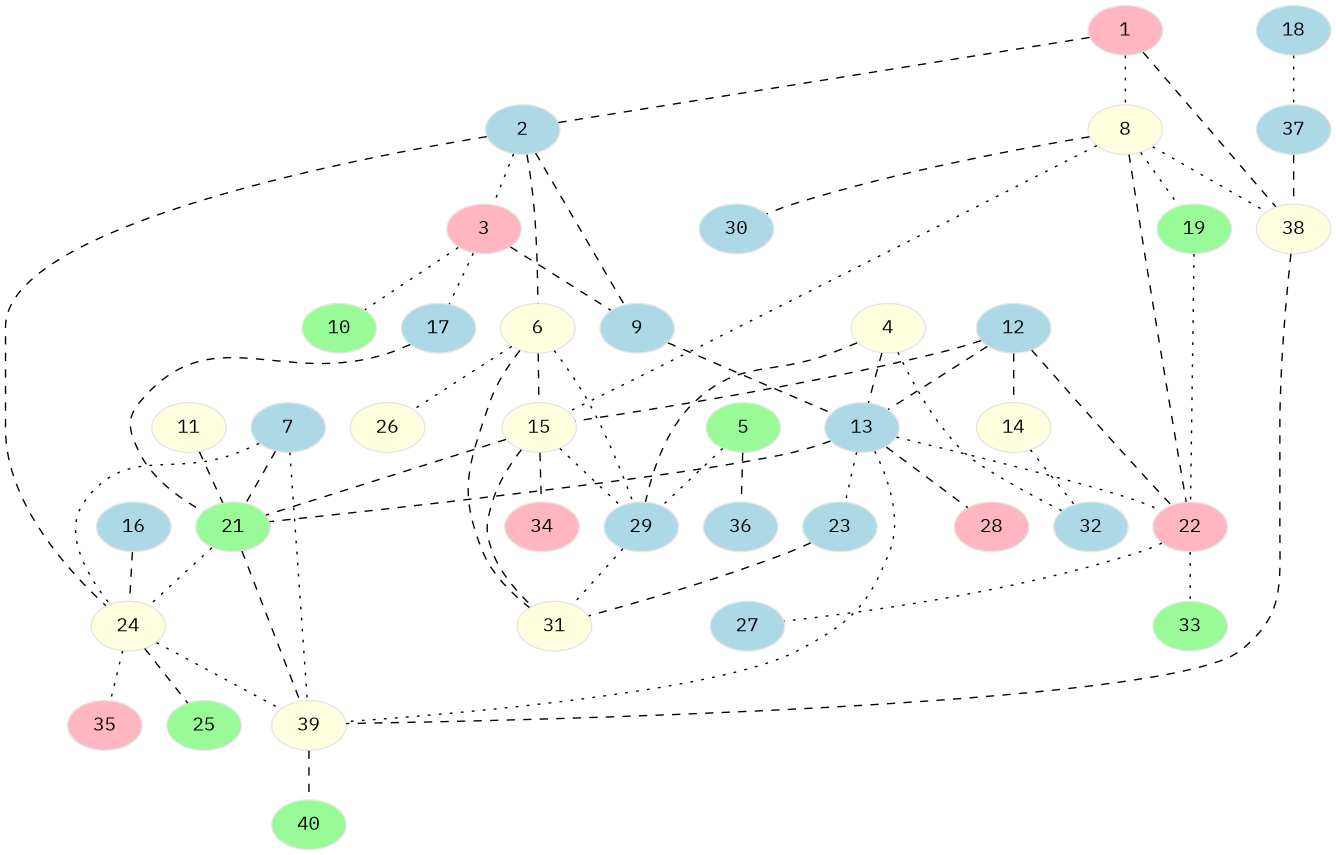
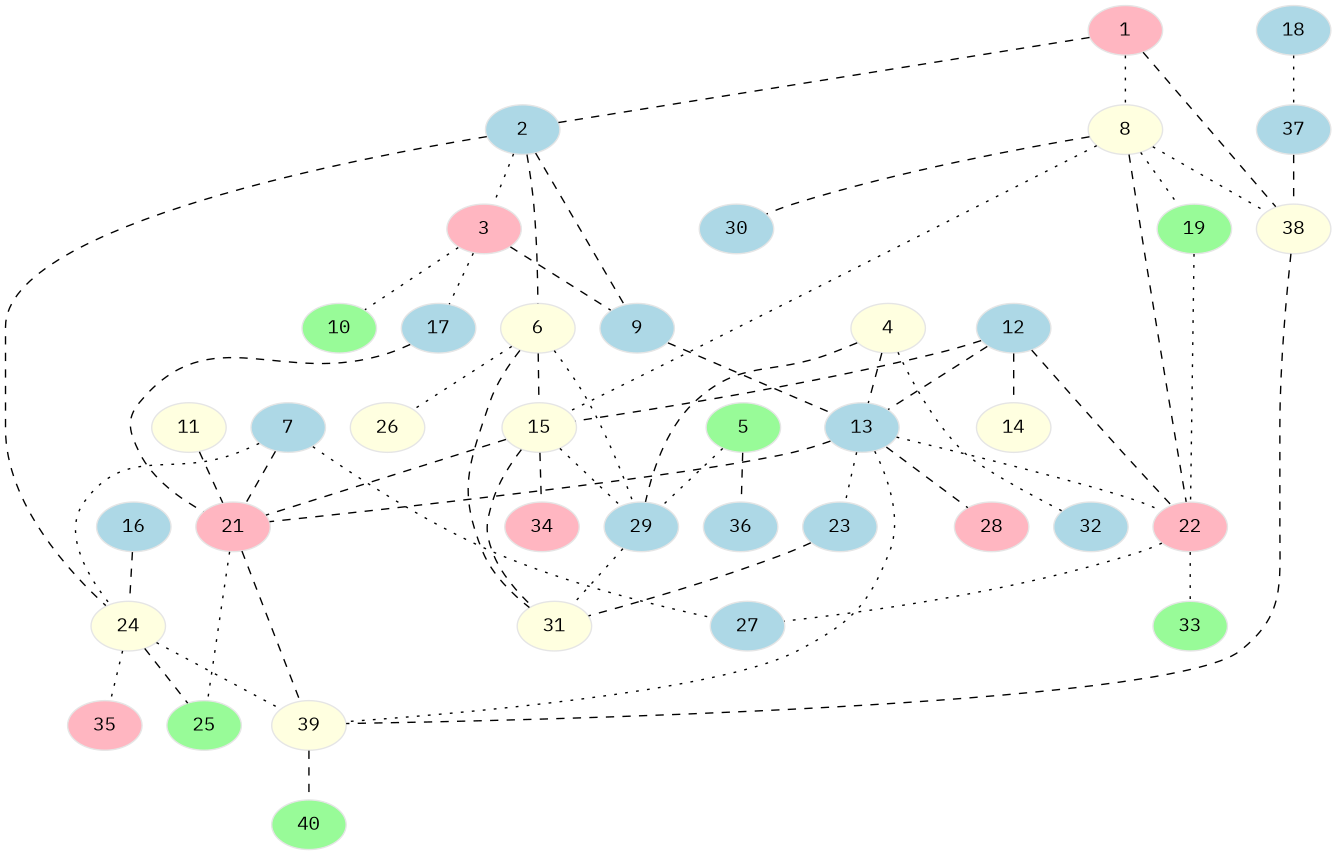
edge "14" -- "32": removed
node "21": fillcolor palegreen -> lightpink
edge "7" -- "39": now "7" -- "27"
edge "21" -- "24": now "21" -- "25"
